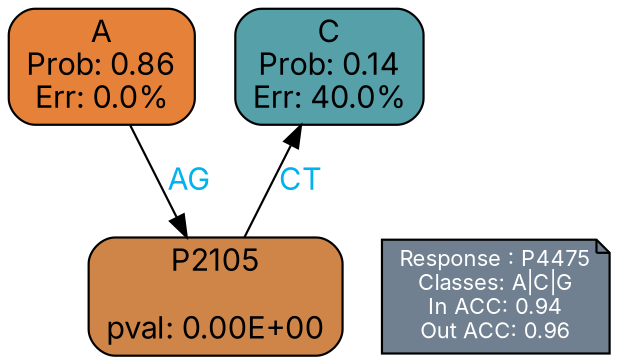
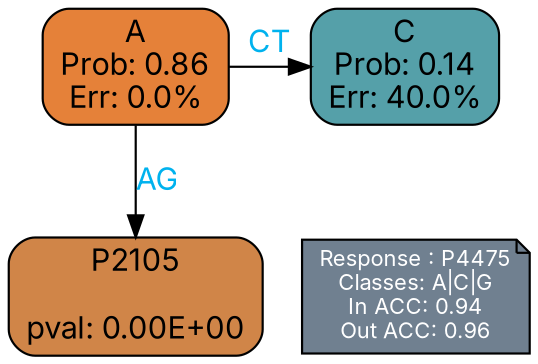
edge "P2105 pval: 0.00E+00" -> "C Prob: 0.14 Err: 40.0%": now "A Prob: 0.86 Err: 0.0%" -> "C Prob: 0.14 Err: 40.0%"
